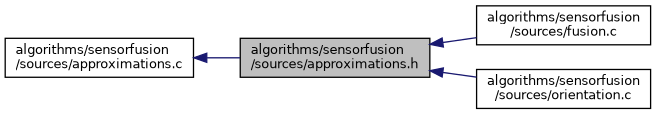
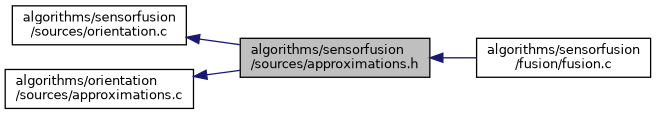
node "algorithms/sensorfusion /sources/fusion.c": label "algorithms/sensorfusion /sources/fusion.c" -> "algorithms/sensorfusion /fusion/fusion.c"
node "algorithms/sensorfusion /sources/approximations.c": label "algorithms/sensorfusion /sources/approximations.c" -> "algorithms/orientation /sources/approximations.c"
edge "algorithms/sensorfusion /sources/orientation.c" -> "algorithms/sensorfusion /sources/approximations.h": reversed
